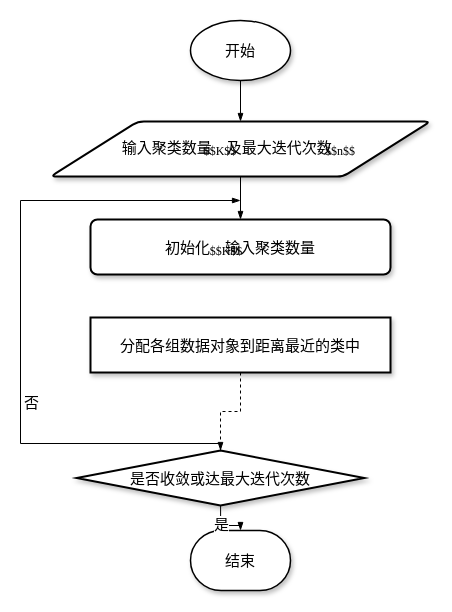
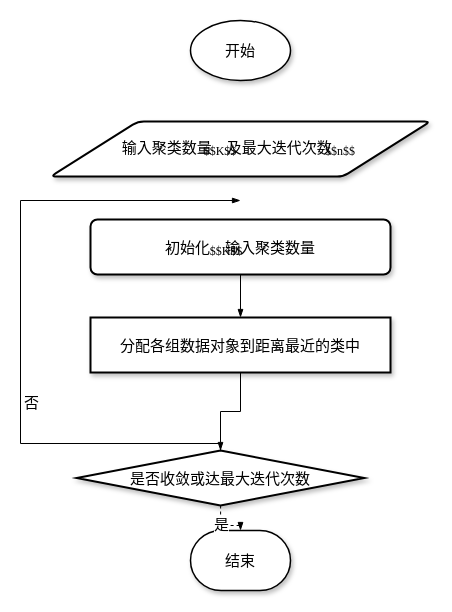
edge "开始" -> "输入聚类数量 及最大迭代次数": removed
edge "输入聚类数量 及最大迭代次数" -> "初始化 输入聚类数量": removed
edge "初始化 输入聚类数量" -> "分配各组数据对象到距离最近的类中": added
edge "分配各组数据对象到距离最近的类中" -> "是否收敛或达最大迭代次数": style dashed -> solid
edge "是否收敛或达最大迭代次数" -> "结束": style solid -> dashed
